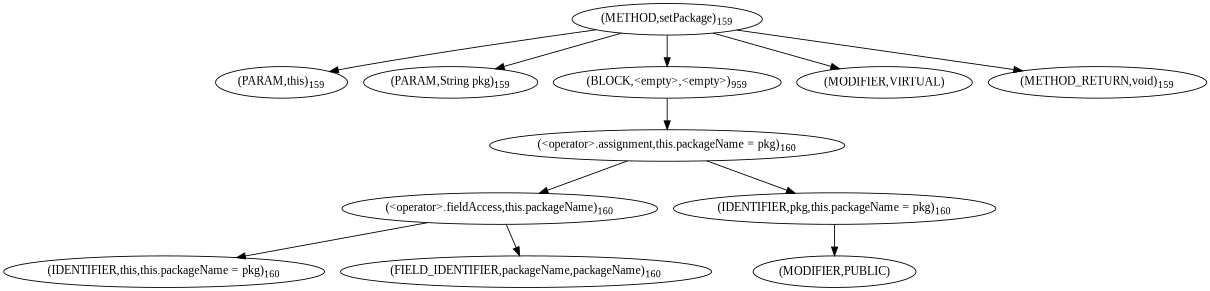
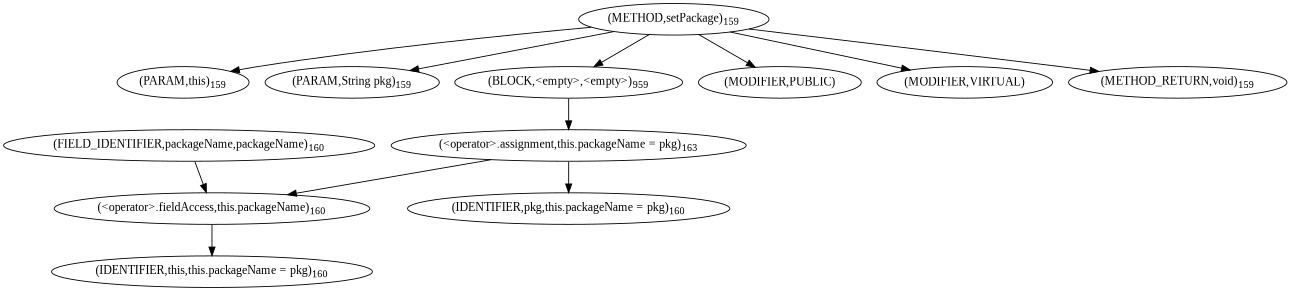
node "(<operator>.assignment,this.packageName = pkg)": text "160" -> "163"
edge "(<operator>.fieldAccess,this.packageName)" -> "(FIELD_IDENTIFIER,packageName,packageName)": reversed
edge "(IDENTIFIER,pkg,this.packageName = pkg)" -> "(MODIFIER,PUBLIC)": now "(METHOD,setPackage)" -> "(MODIFIER,PUBLIC)"
